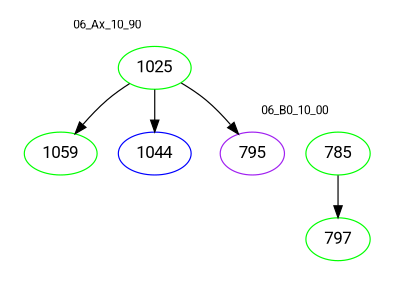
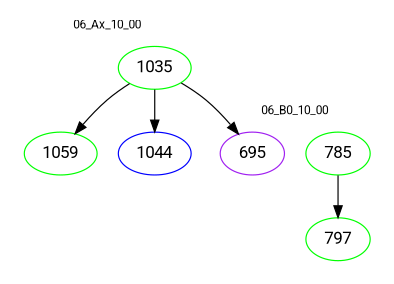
cluster "06_Ax_10_90": label "06_Ax_10_90" -> "06_Ax_10_00"
node "1025": label "1025" -> "1035"
node "795": label "795" -> "695"
